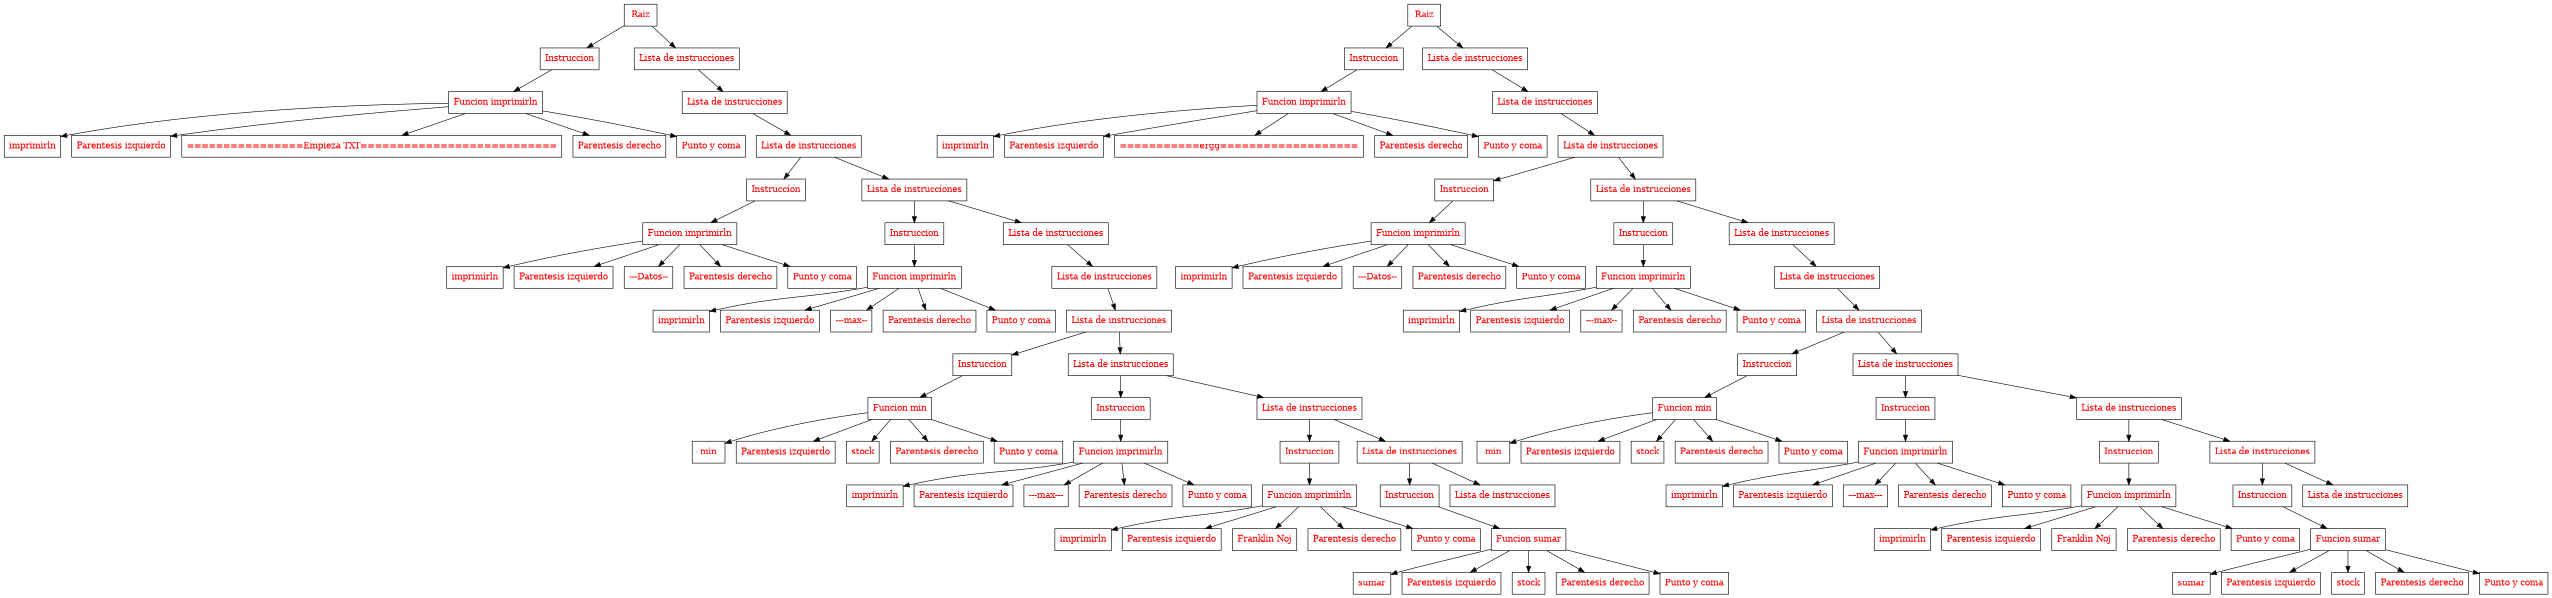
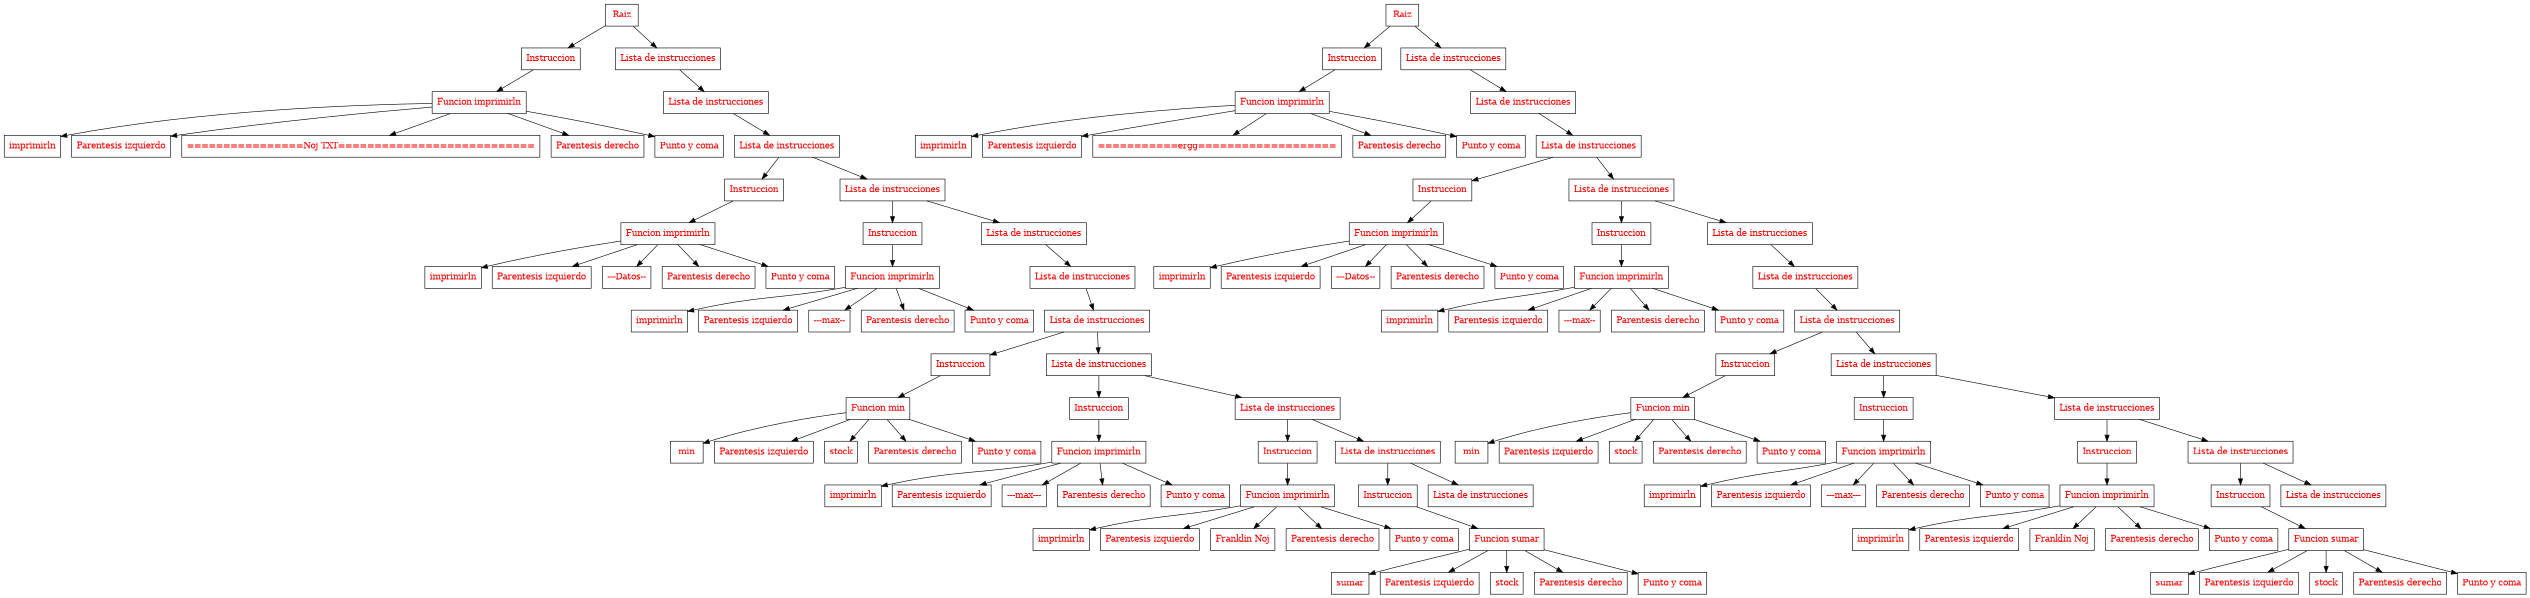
node "================Empieza TXT===========================": label "================Empieza TXT===========================" -> "================Noj TXT==========================="
